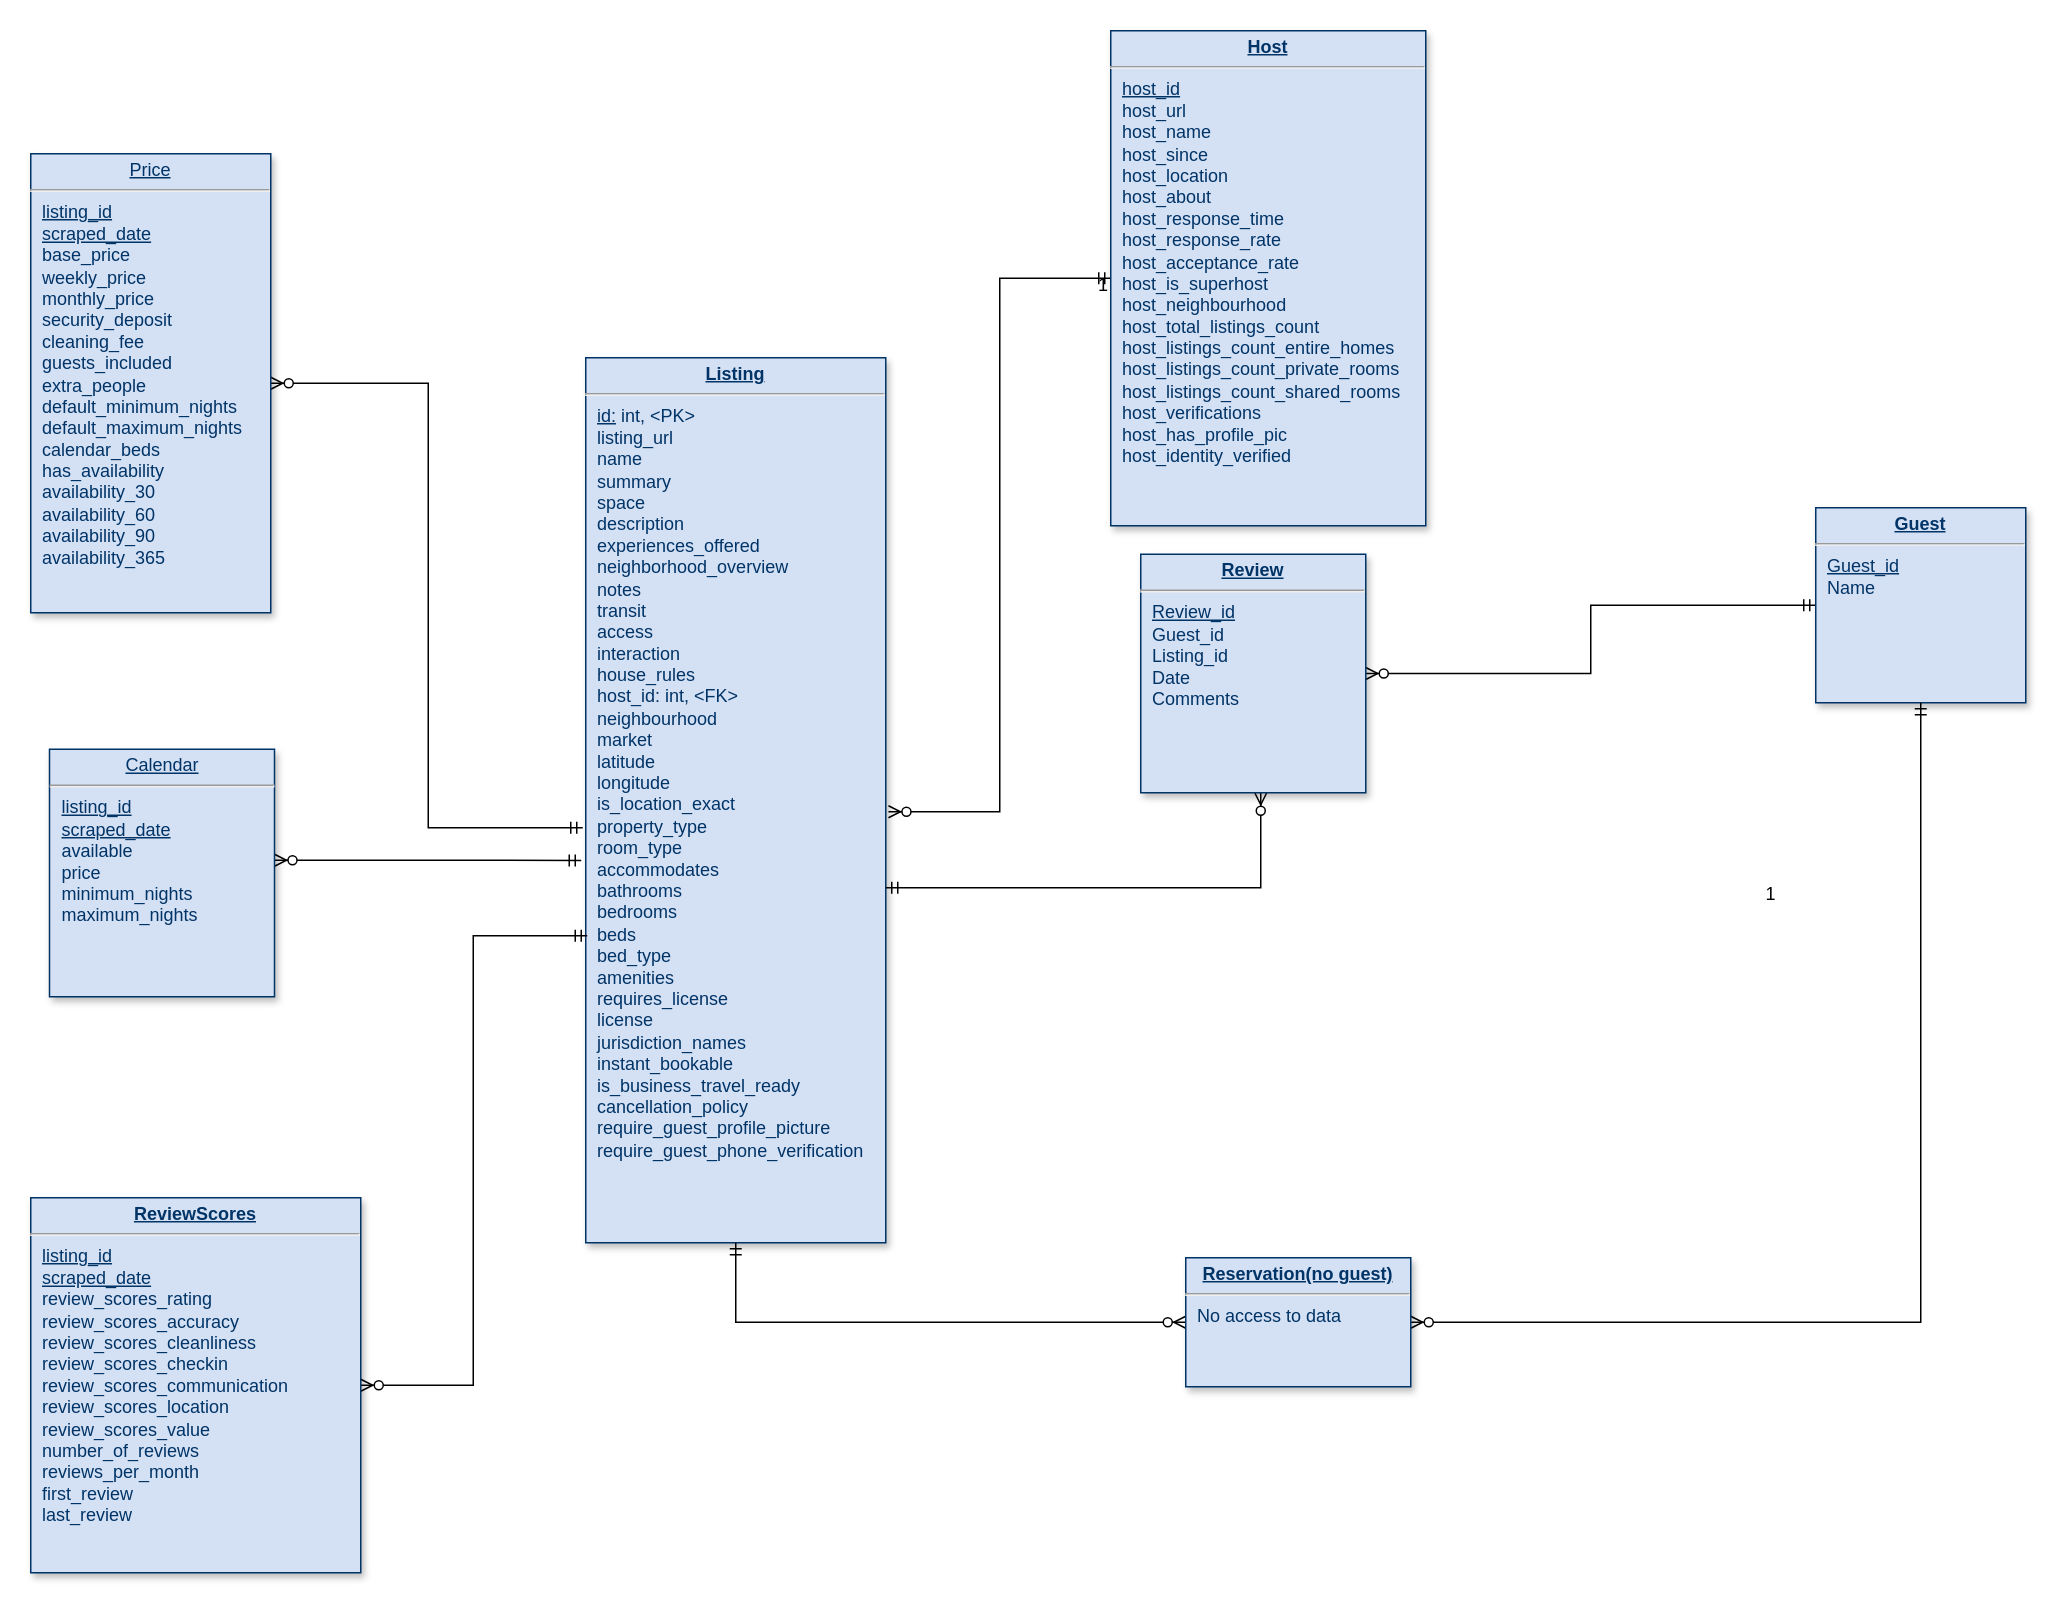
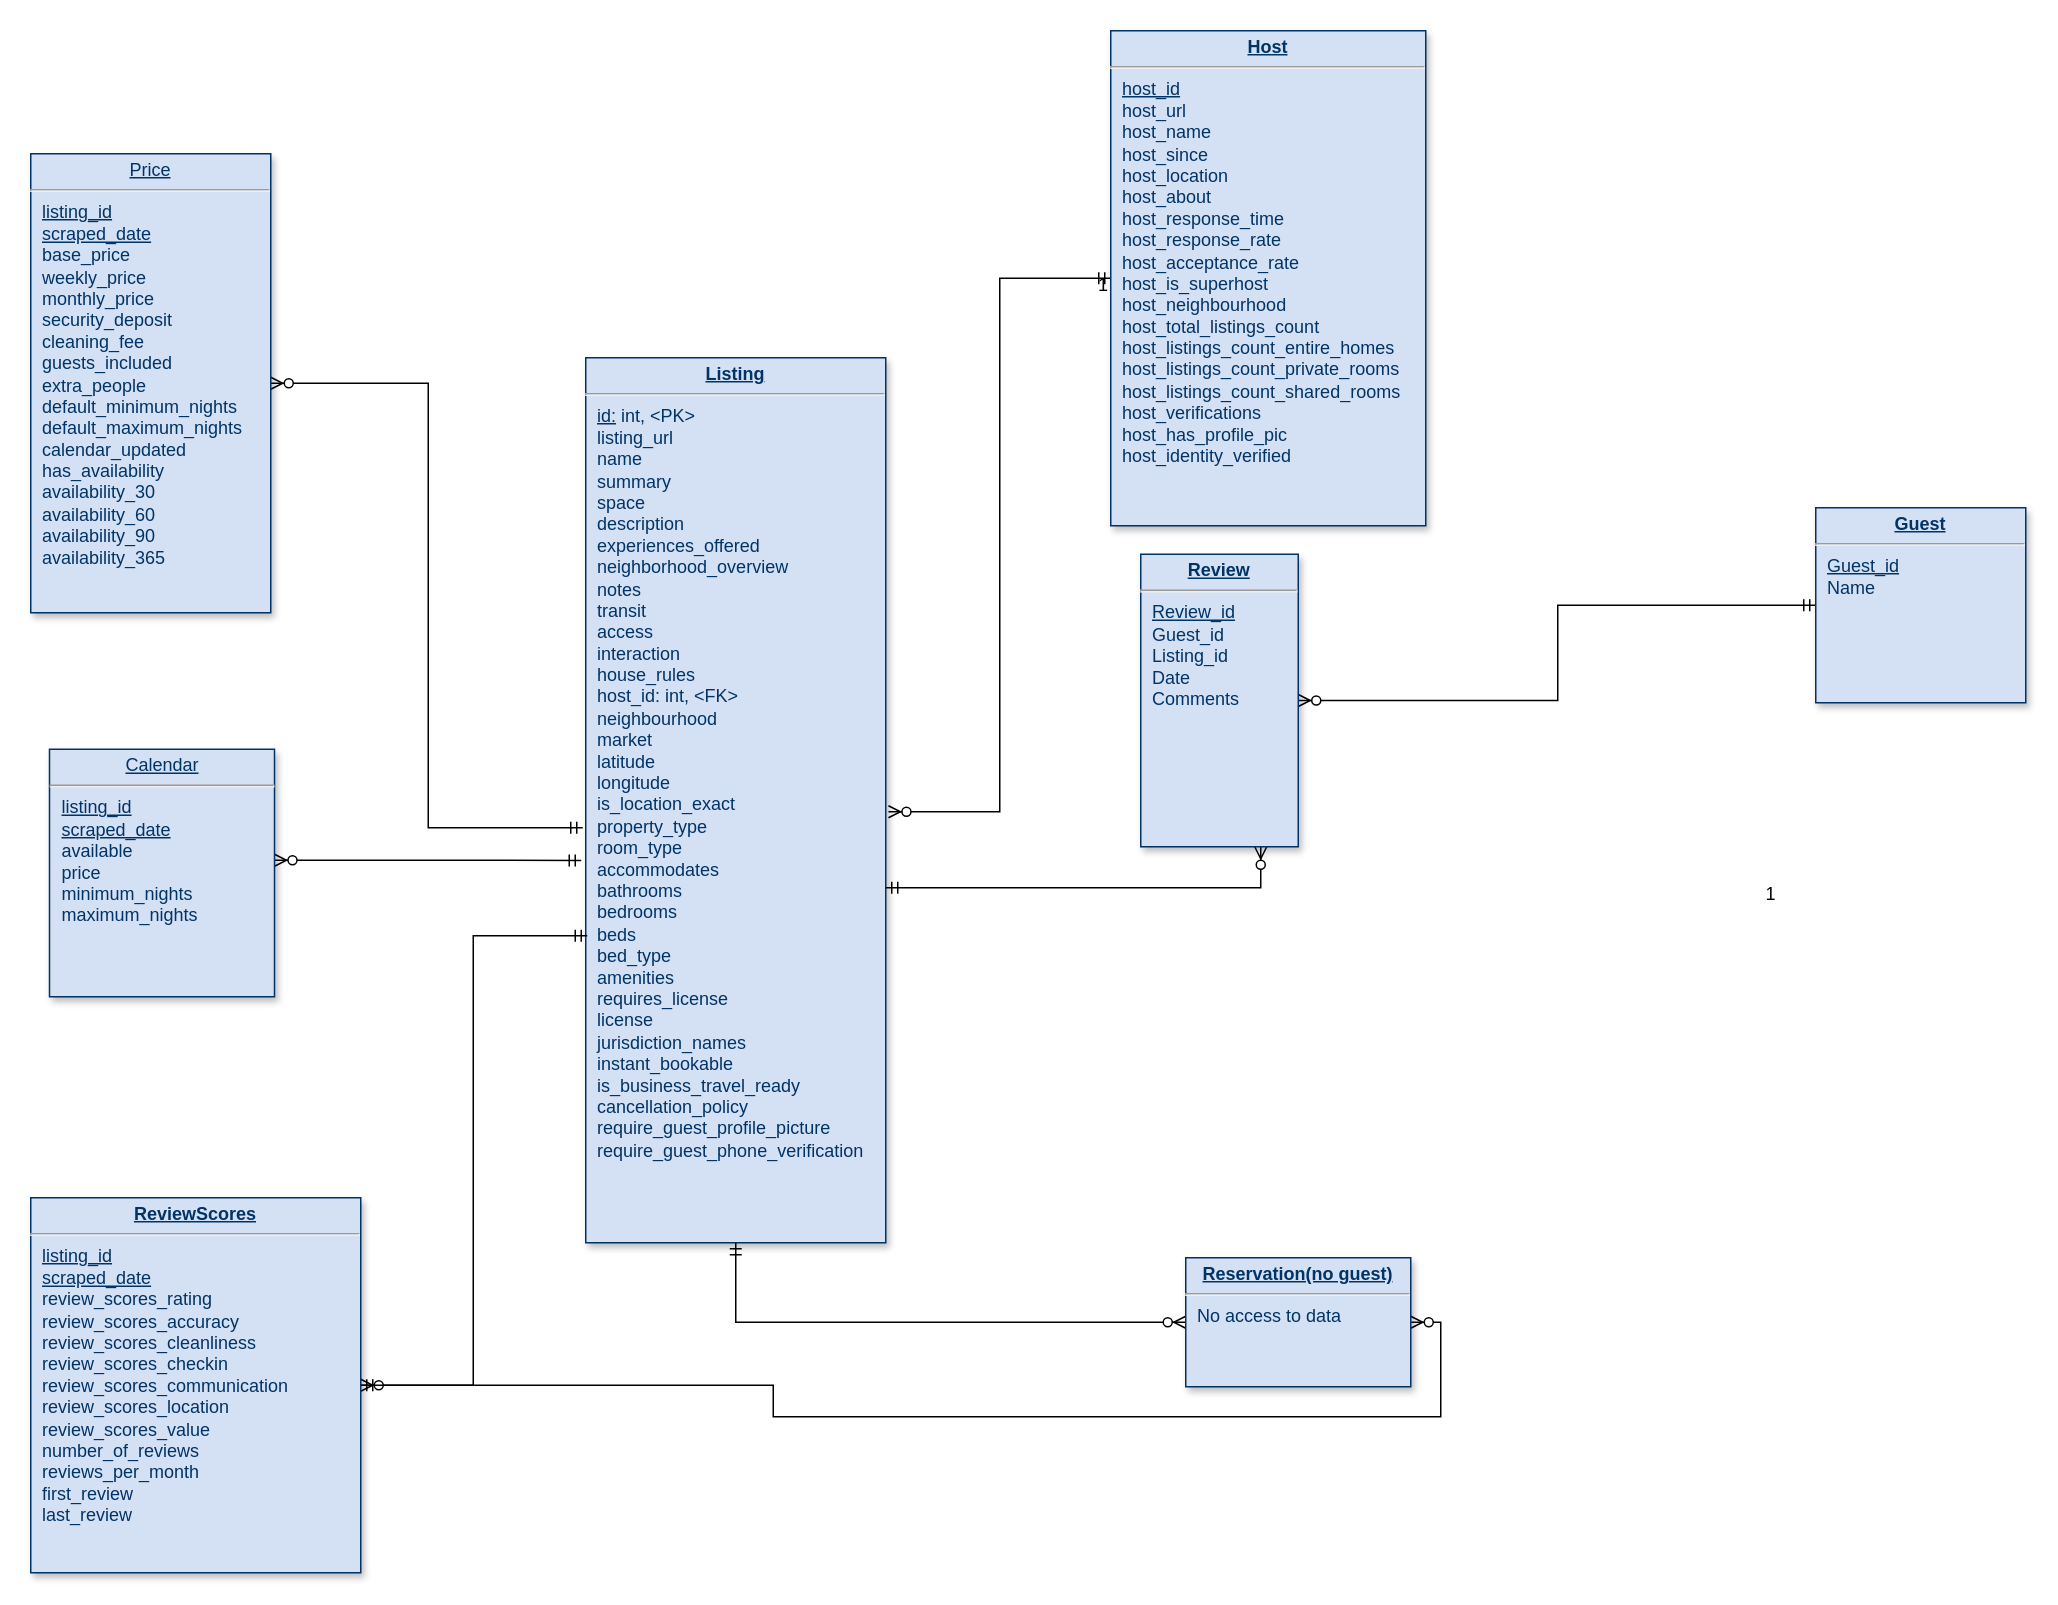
node "Price listing_id scraped_date base_price weekly_price monthly_price security_deposit cleaning_fee guests_included extra_people default_minimum_nights default_maximum_nights calendar_beds has_availability availability_30 availability_60 availability_90 availability_365": label "Price listing_id scraped_date base_price weekly_price monthly_price security_deposit cleaning_fee guests_included extra_people default_minimum_nights default_maximum_nights calendar_beds has_availability availability_30 availability_60 availability_90 availability_365" -> "Price listing_id scraped_date base_price weekly_price monthly_price security_deposit cleaning_fee guests_included extra_people default_minimum_nights default_maximum_nights calendar_updated has_availability availability_30 availability_60 availability_90 availability_365"
node "Review Review_id Guest_id Listing_id Date Comments": size 225x239 -> 158x293
edge "Guest Guest_id Name" -- "Reservation(no guest) No access to data": now "ReviewScores listing_id scraped_date review_scores_rating review_scores_accuracy review_scores_cleanliness review_scores_checkin review_scores_communication review_scores_location review_scores_value number_of_reviews reviews_per_month first_review last_review" -- "Reservation(no guest) No access to data"
